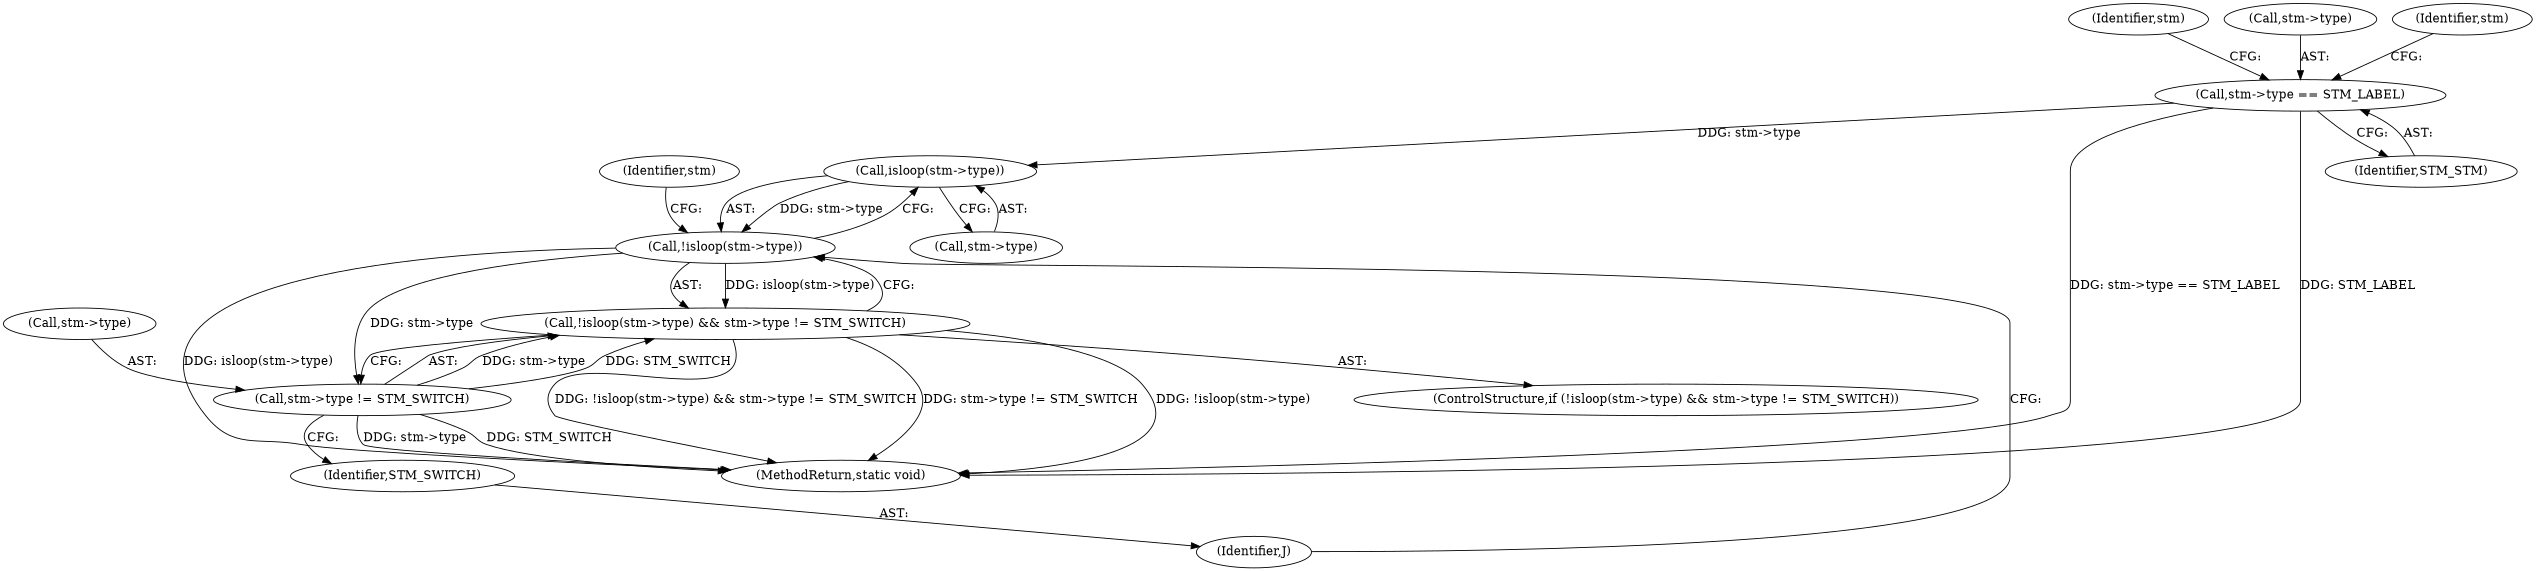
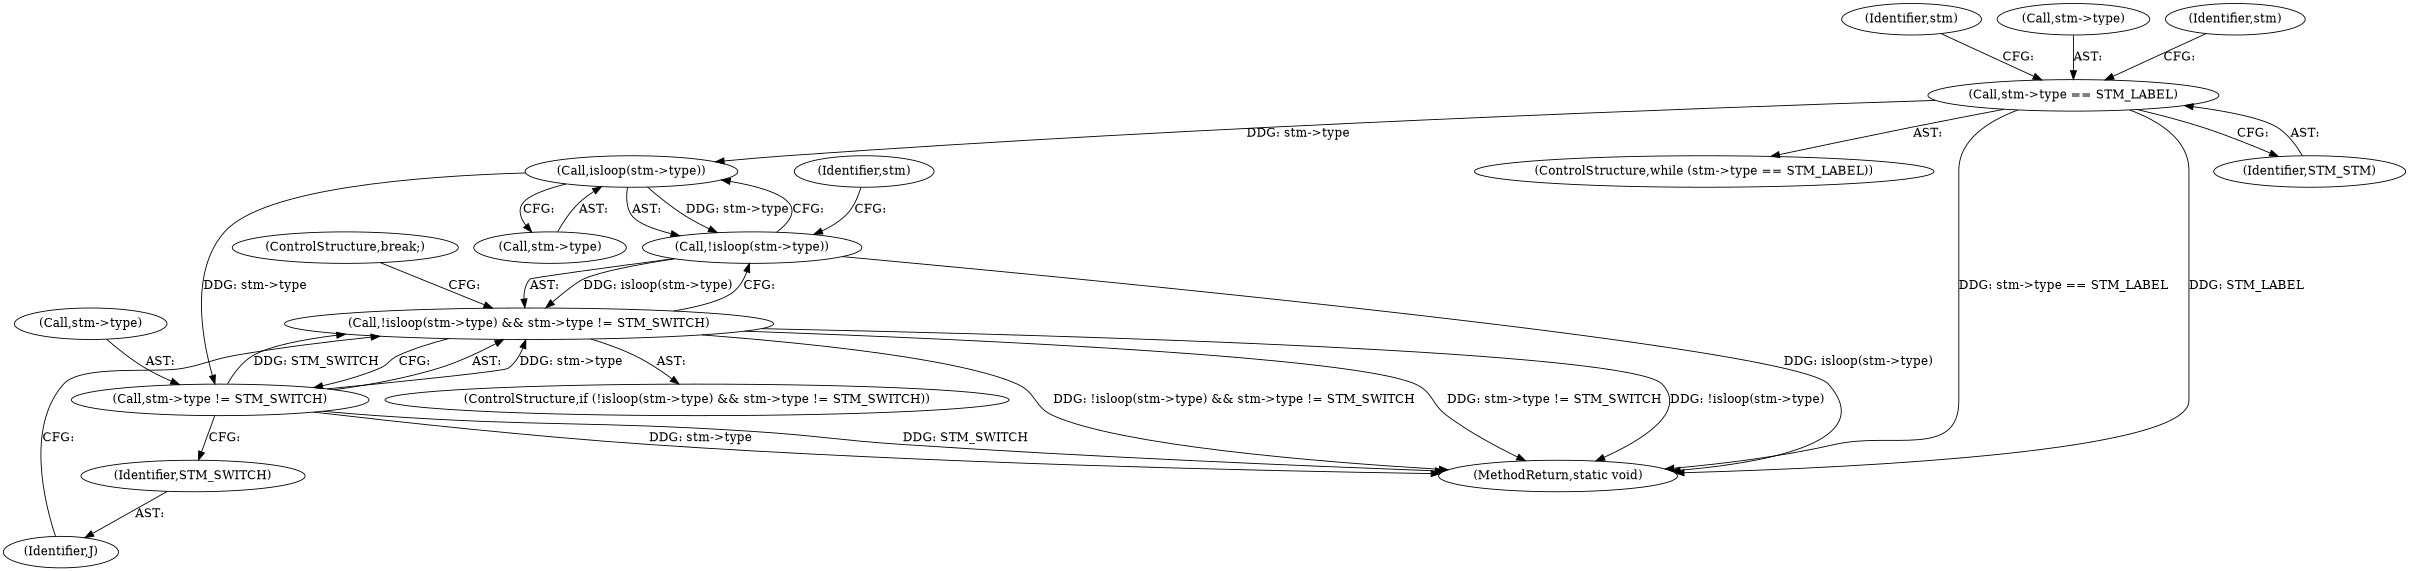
node "(ControlStructure,while (stm->type == STM_LABEL))": added
node "(ControlStructure,break;)": added
edge "(Call,!isloop(stm->type))" -> "(Call,stm->type != STM_SWITCH)": now "(Call,isloop(stm->type))" -> "(Call,stm->type != STM_SWITCH)"
edge "(Identifier,J)" -> "(Call,!isloop(stm->type))": now "(Identifier,J)" -> "(Call,!isloop(stm->type) && stm->type != STM_SWITCH)"
